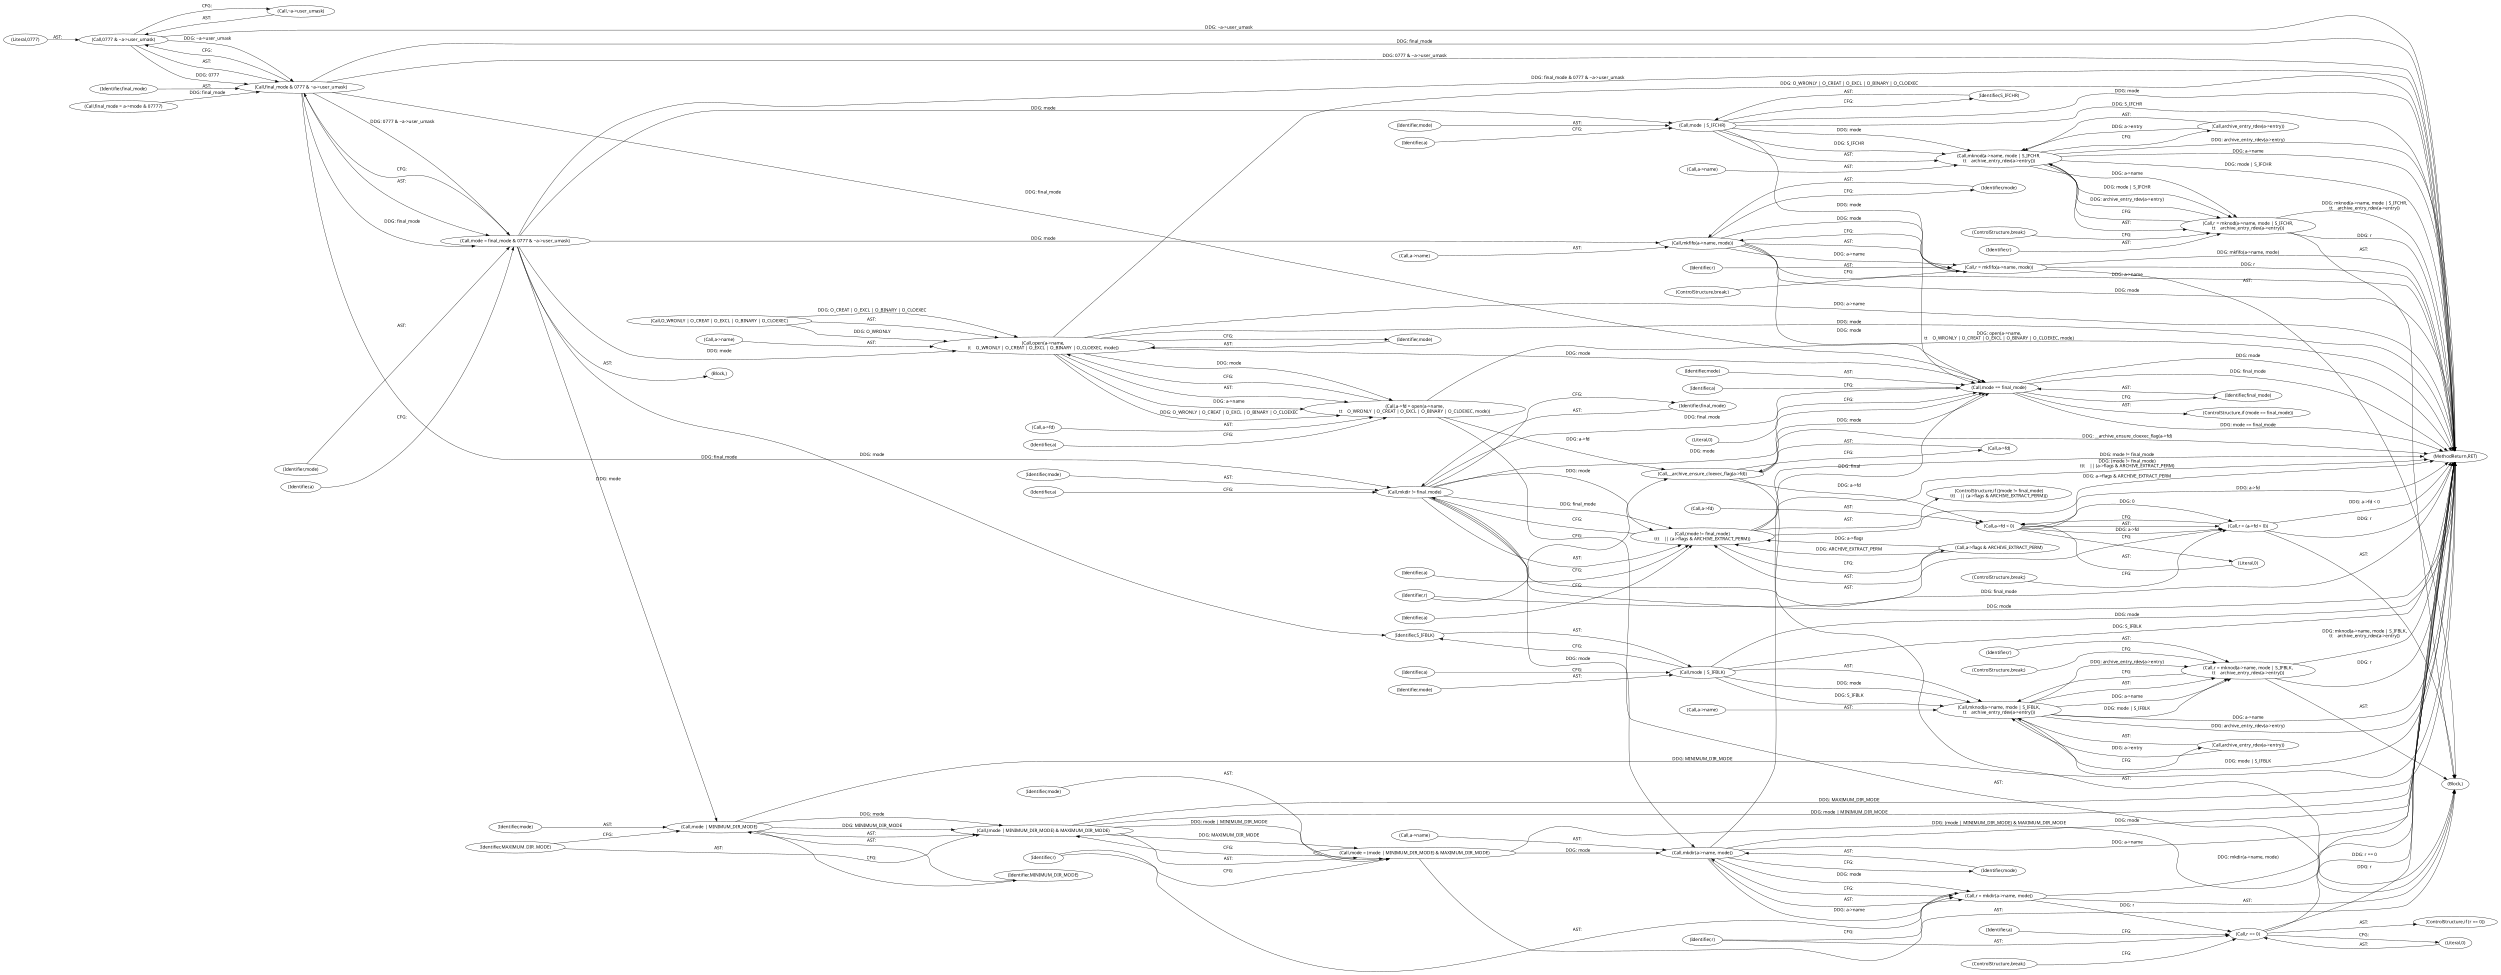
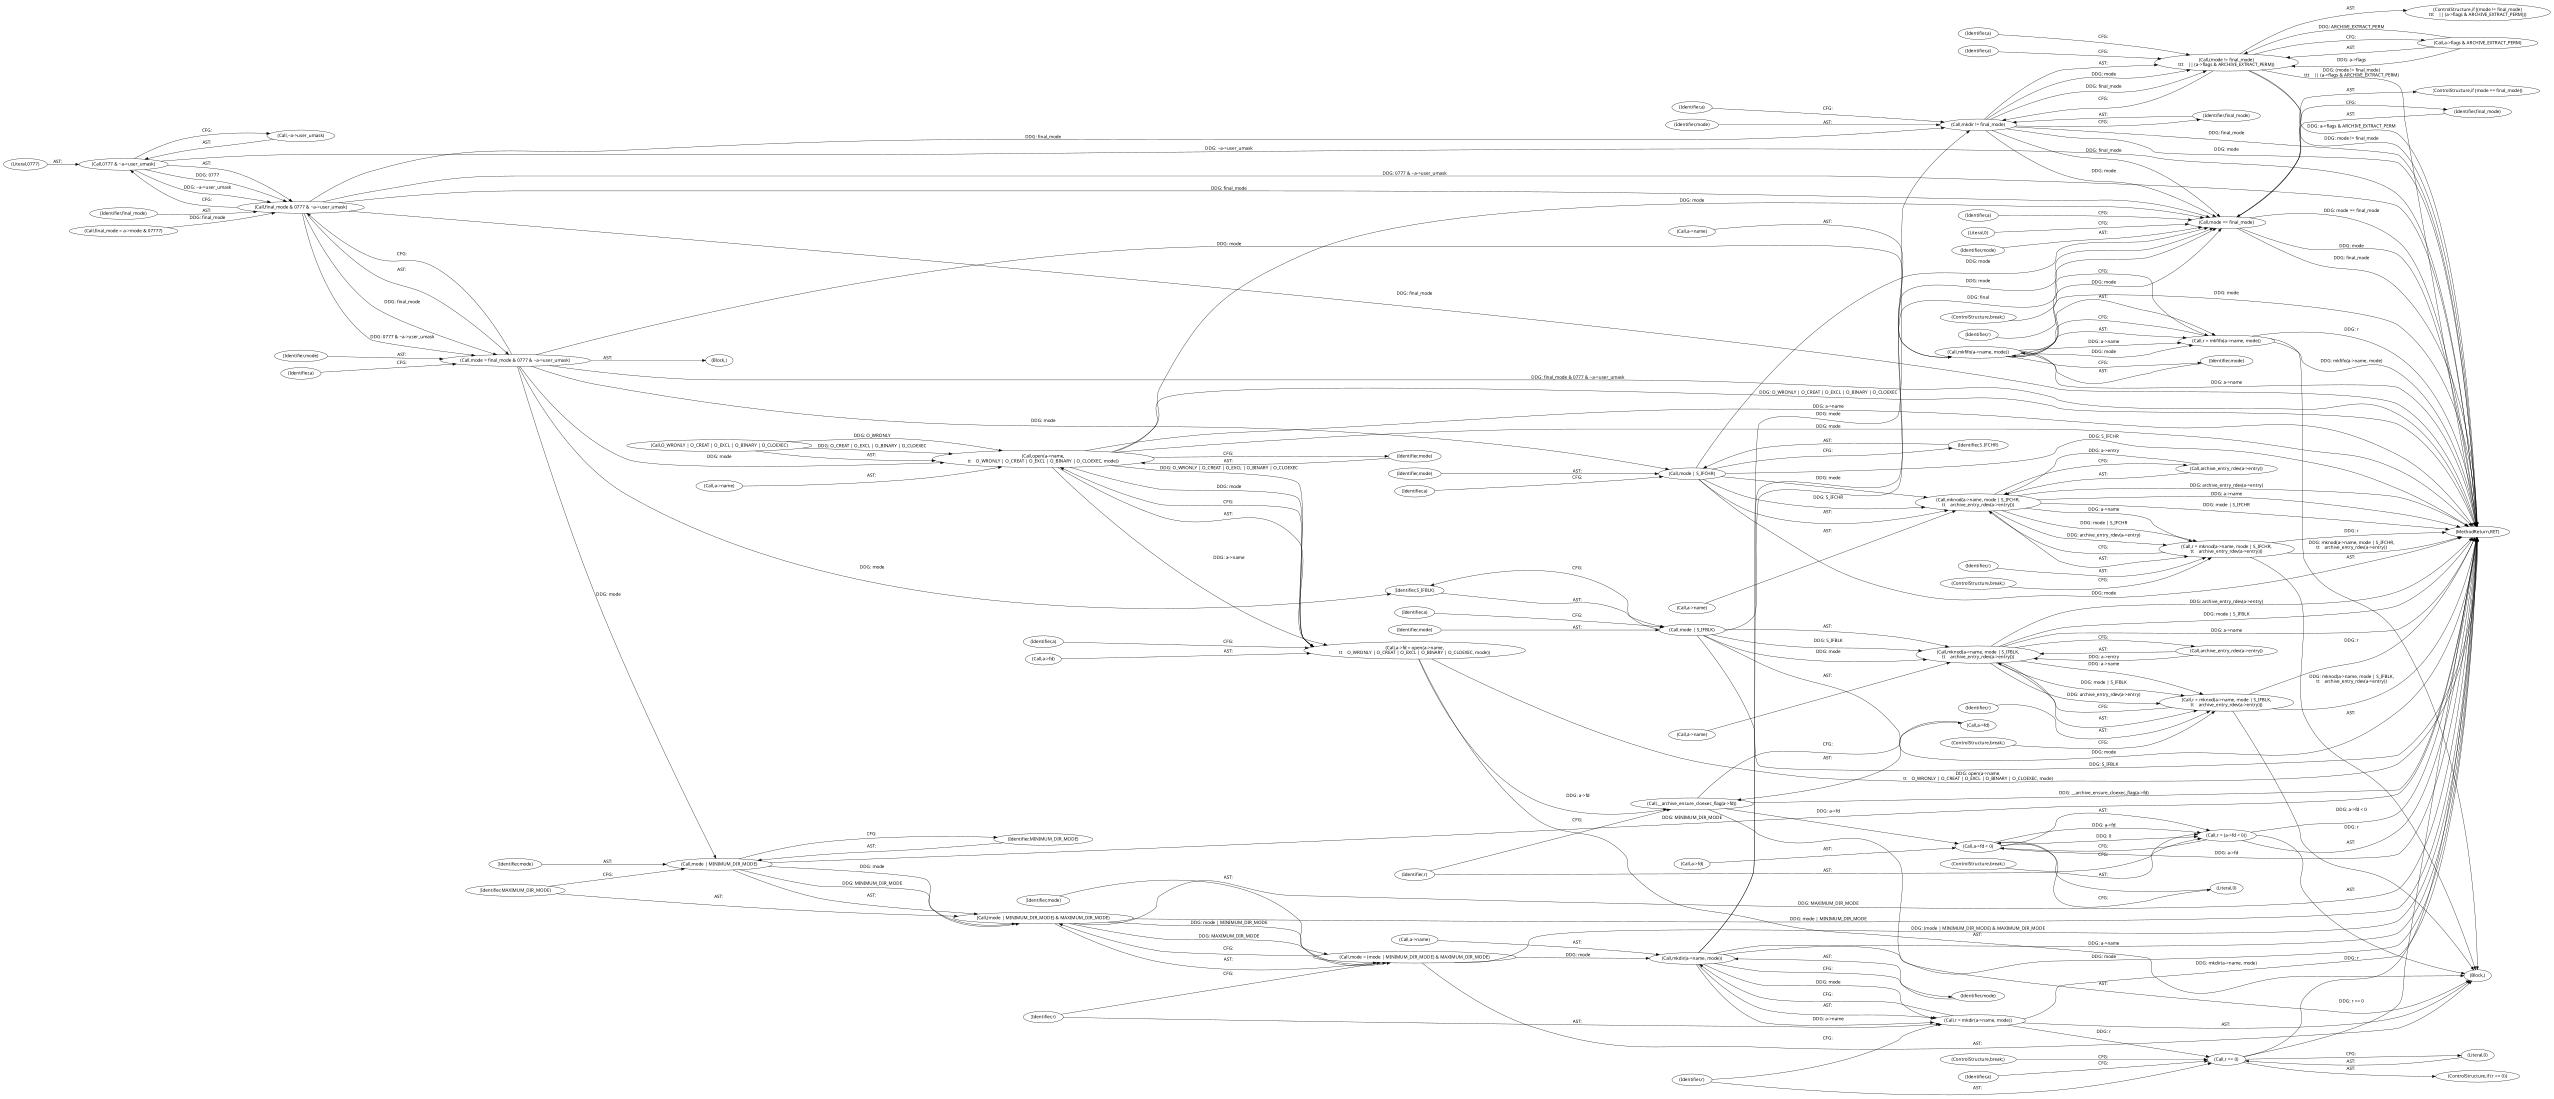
edge "(Call,__archive_ensure_cloexec_flag(a->fd))" -> "(Call,mode == final_mode)": now "(Call,mode | S_IFBLK)" -> "(Call,mode == final_mode)"
edge "(Call,mkdir != final_mode)" -> "(Call,mkdir(a->name, mode))": reversed
